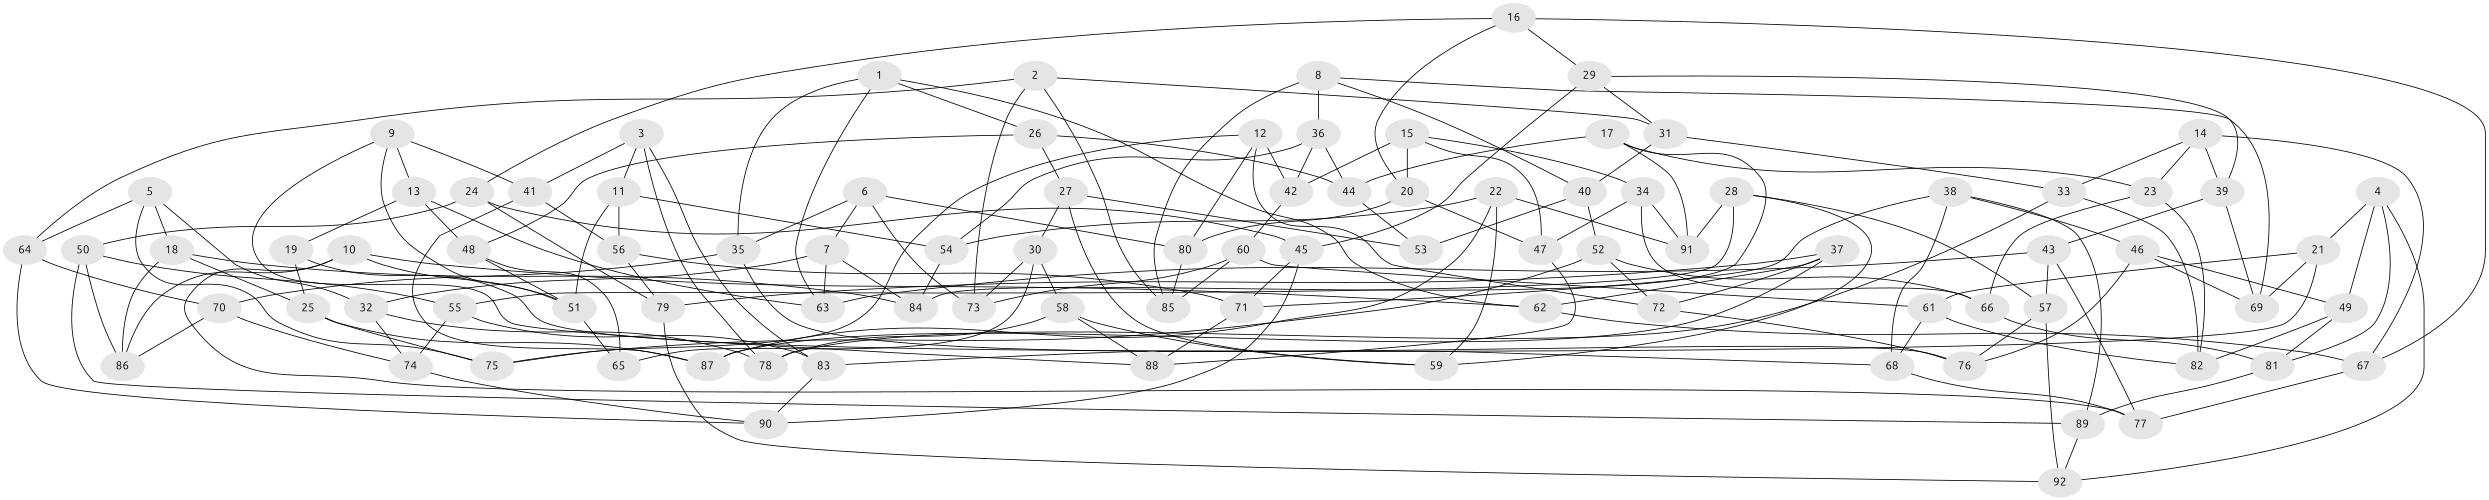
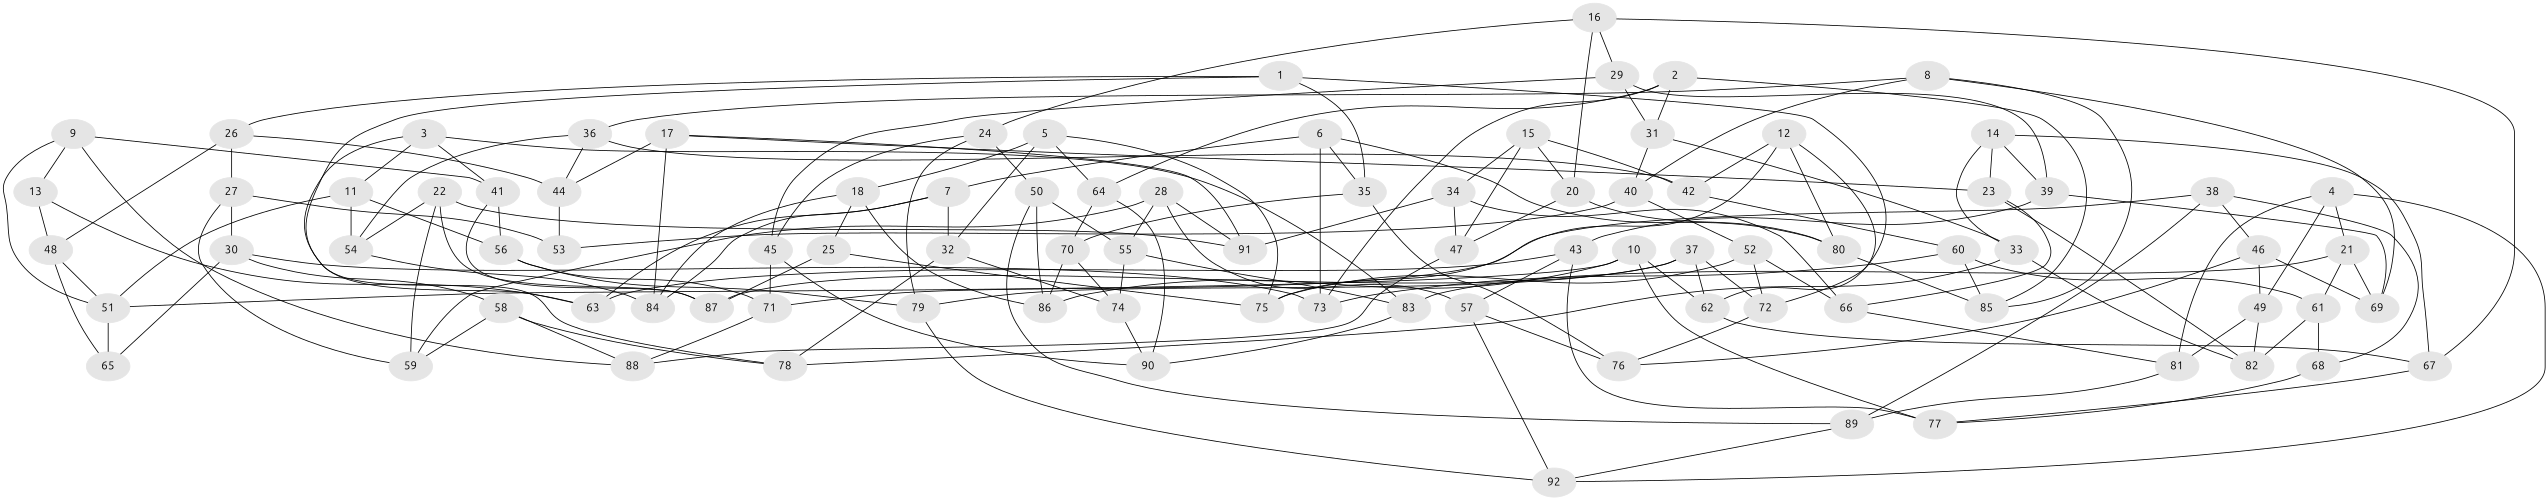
node "19": removed
